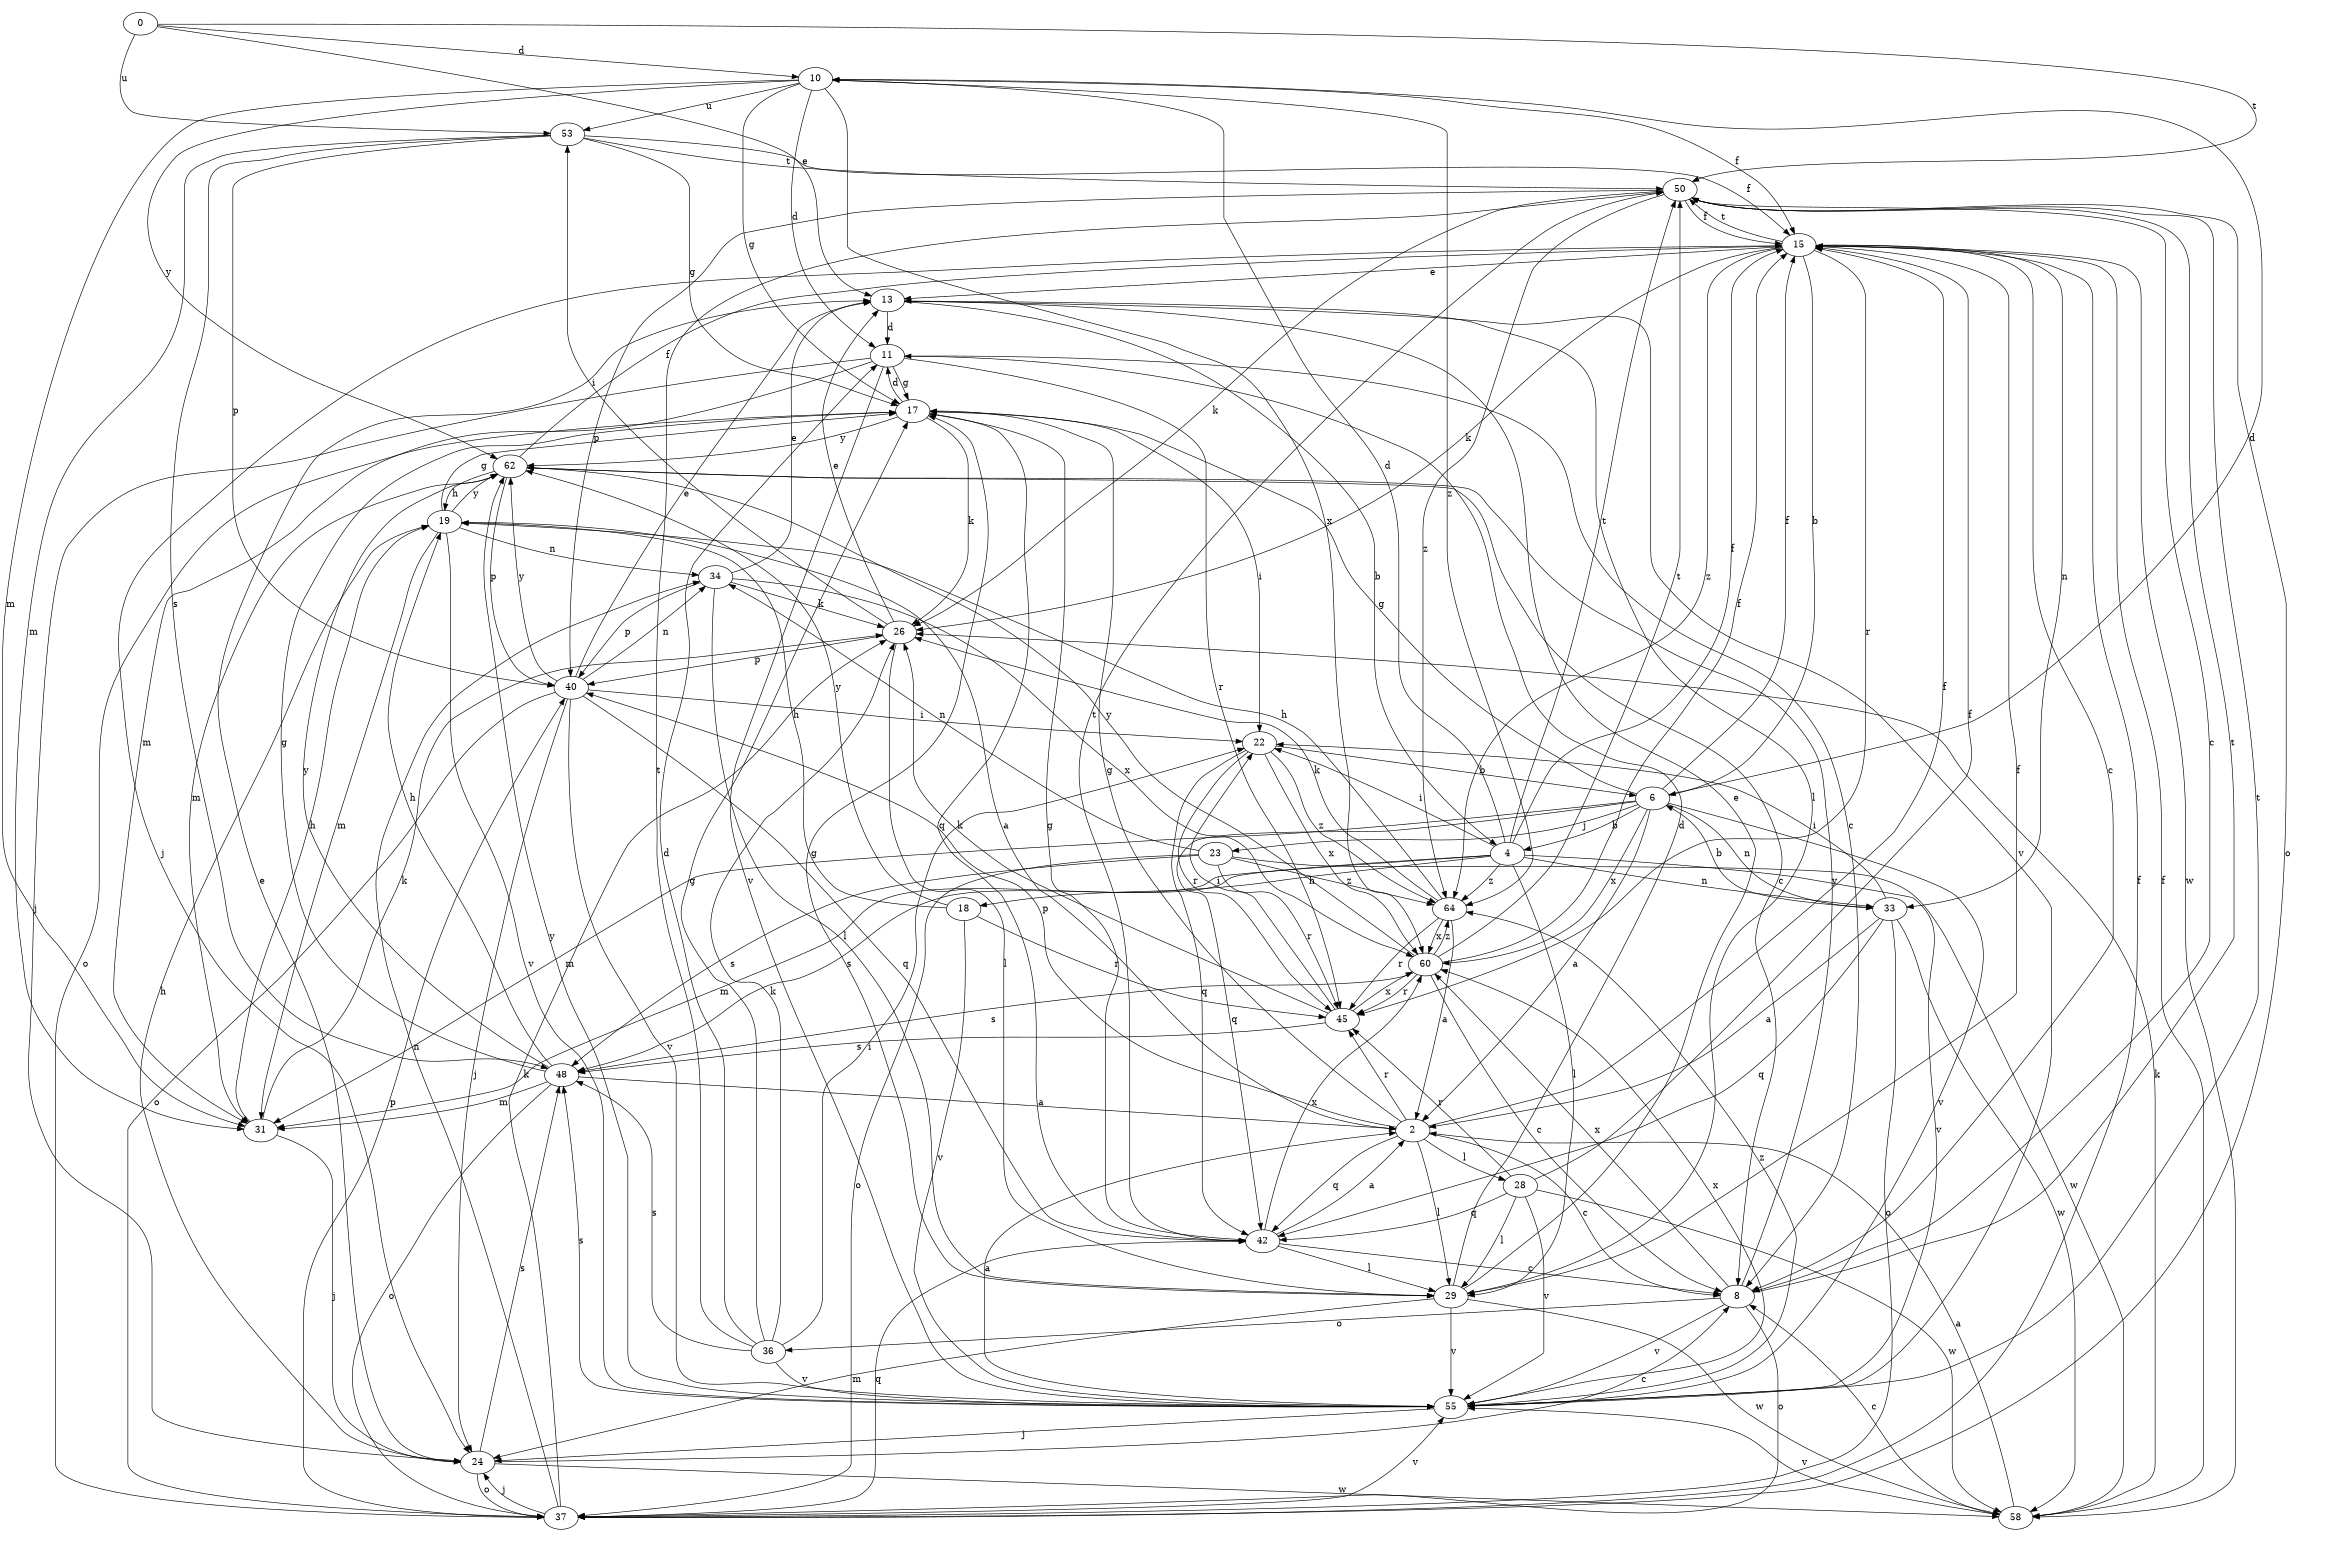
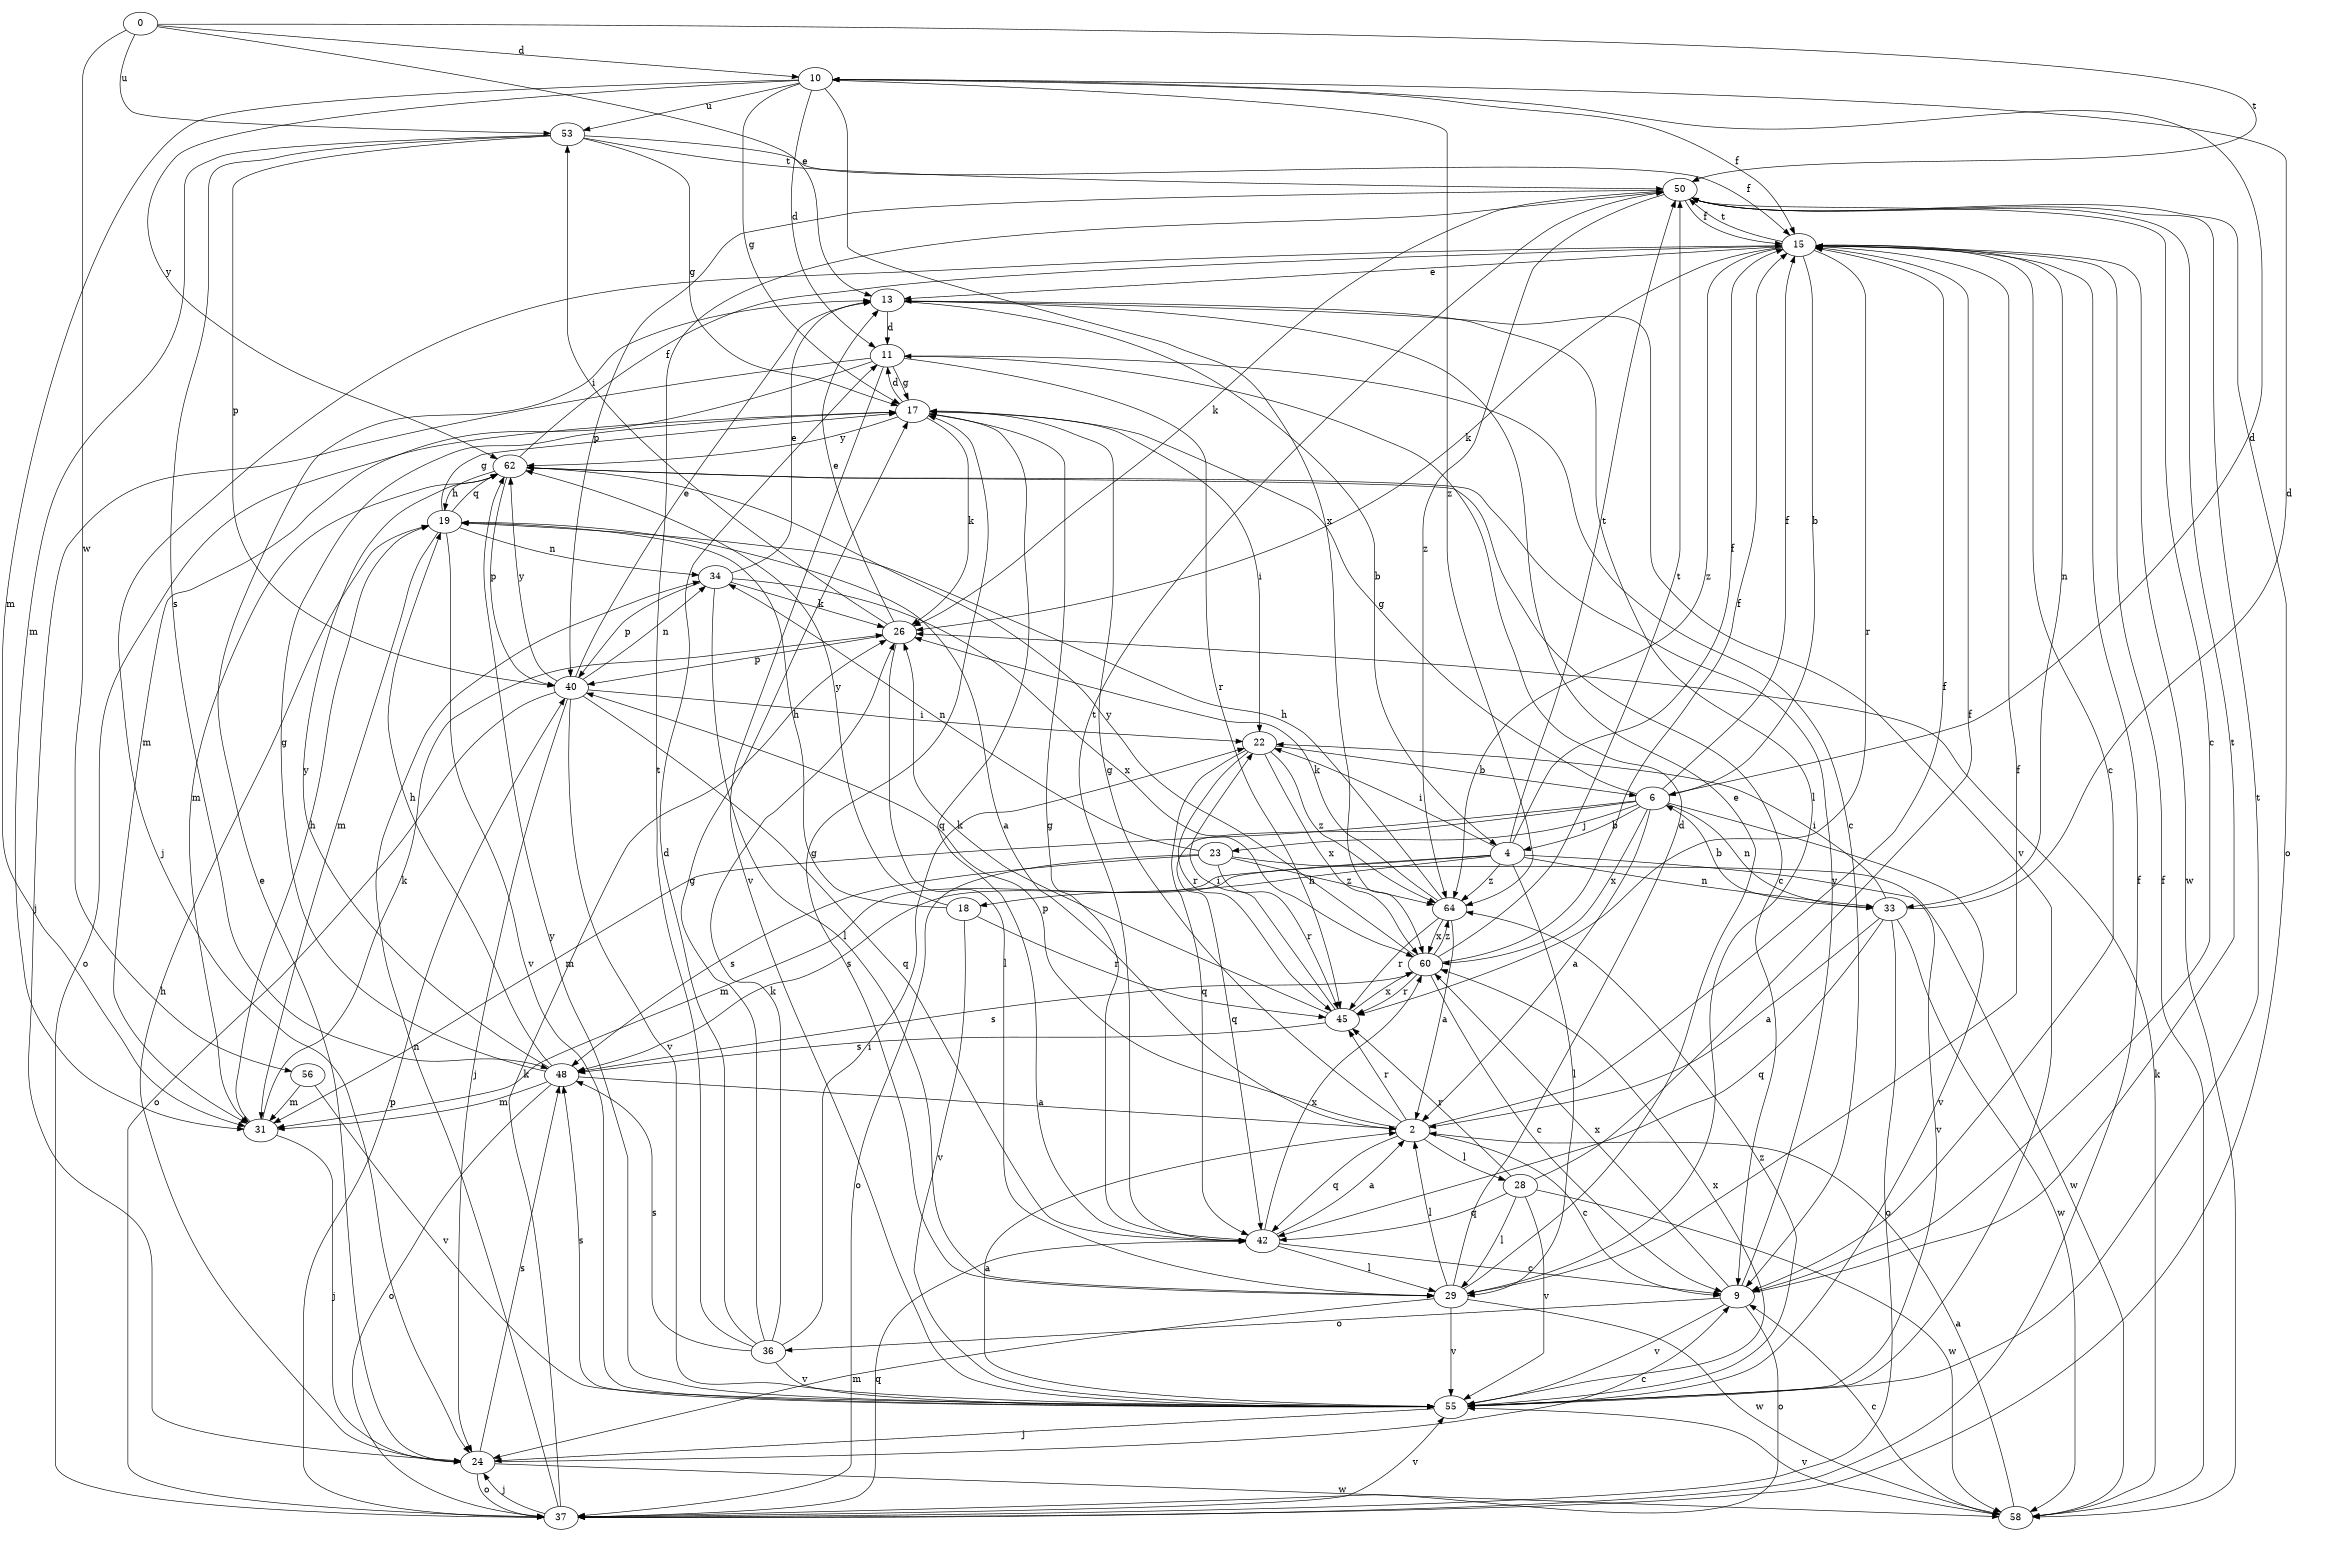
edge "4" -> "10": now "33" -> "10"
edge "19" -> "62": label "y" -> "q"
node "56": added
edge "2" -> "29": reversed
node "8": label "8" -> "9"
